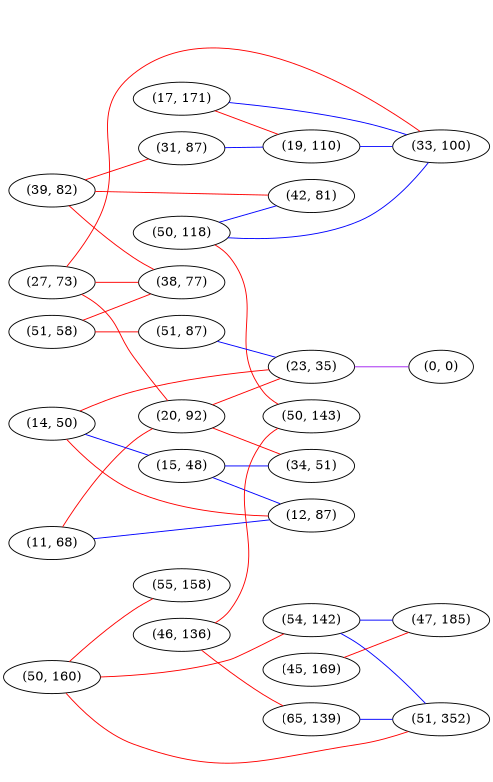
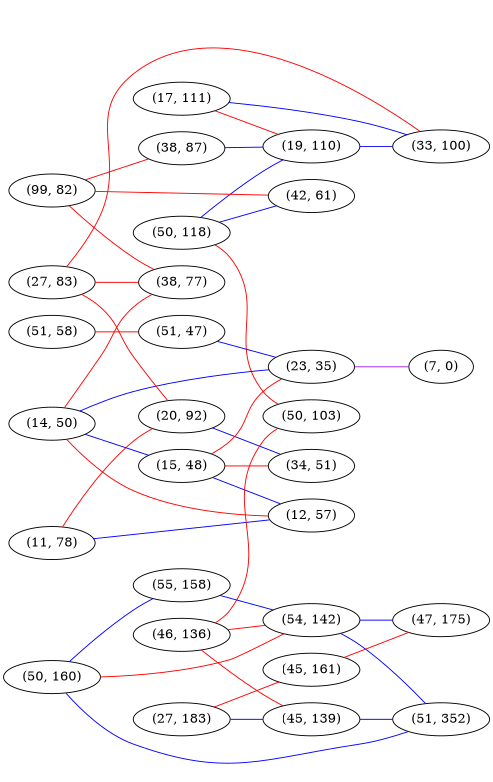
node "(17, 171)": label "(17, 171)" -> "(17, 111)"
node "(31, 87)": label "(31, 87)" -> "(38, 87)"
node "(39, 82)": label "(39, 82)" -> "(99, 82)"
node "(42, 81)": label "(42, 81)" -> "(42, 61)"
edge "(33, 100)" -- "(50, 118)": now "(19, 110)" -- "(50, 118)"
node "(27, 73)": label "(27, 73)" -> "(27, 83)"
edge "(38, 77)" -- "(51, 58)": now "(38, 77)" -- "(14, 50)"
node "(51, 87)": label "(51, 87)" -> "(51, 47)"
node "(0, 0)": label "(0, 0)" -> "(7, 0)"
edge "(23, 35)" -- "(14, 50)": color red -> blue
edge "(23, 35)" -- "(20, 92)": now "(23, 35)" -- "(15, 48)"
node "(50, 143)": label "(50, 143)" -> "(50, 103)"
edge "(20, 92)" -- "(34, 51)": color red -> blue
edge "(15, 48)" -- "(34, 51)": color blue -> red
node "(12, 87)": label "(12, 87)" -> "(12, 57)"
node "(11, 68)": label "(11, 68)" -> "(11, 78)"
edge "(55, 158)" -- "(54, 142)": added
node "(47, 185)": label "(47, 185)" -> "(47, 175)"
edge "(55, 158)" -- "(50, 160)": color red -> blue
edge "(54, 142)" -- "(46, 136)": added
node "(45, 169)": label "(45, 169)" -> "(45, 161)"
node "(27, 183)": added
node "(65, 139)": label "(65, 139)" -> "(45, 139)"
edge "(50, 160)" -- "(51, 352)": color red -> blue
